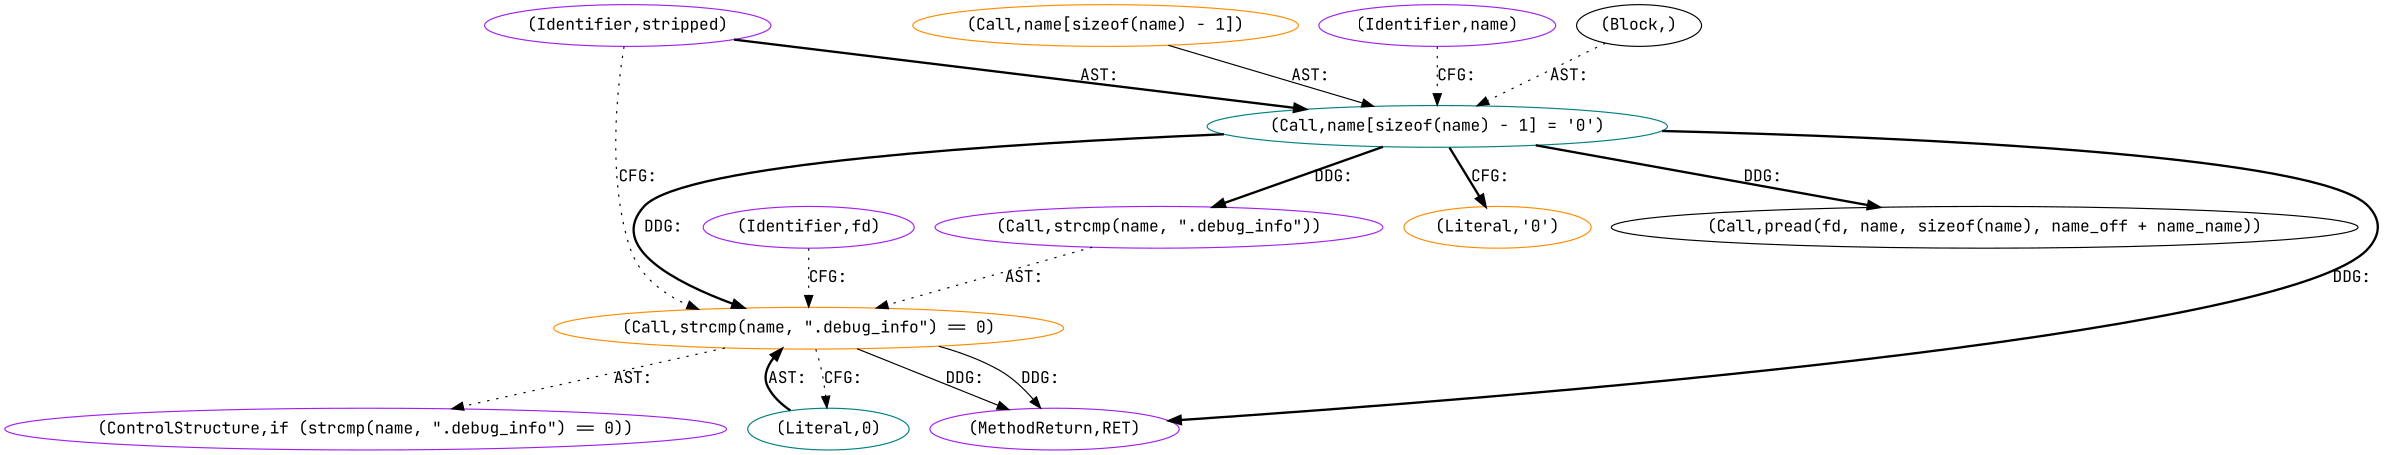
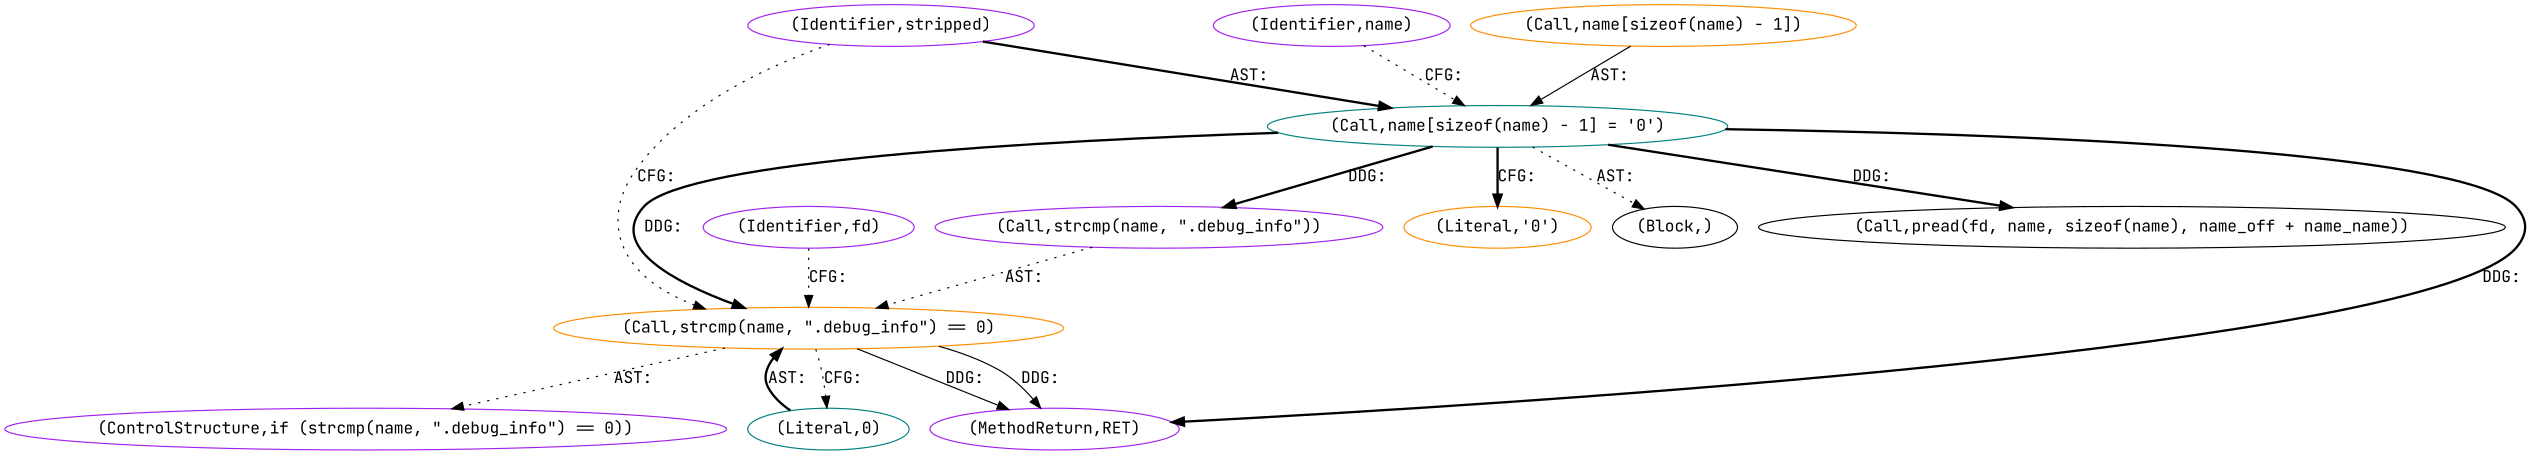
edge "(Block,)" -> "(Call,name[sizeof(name) - 1] = '0')": reversed
